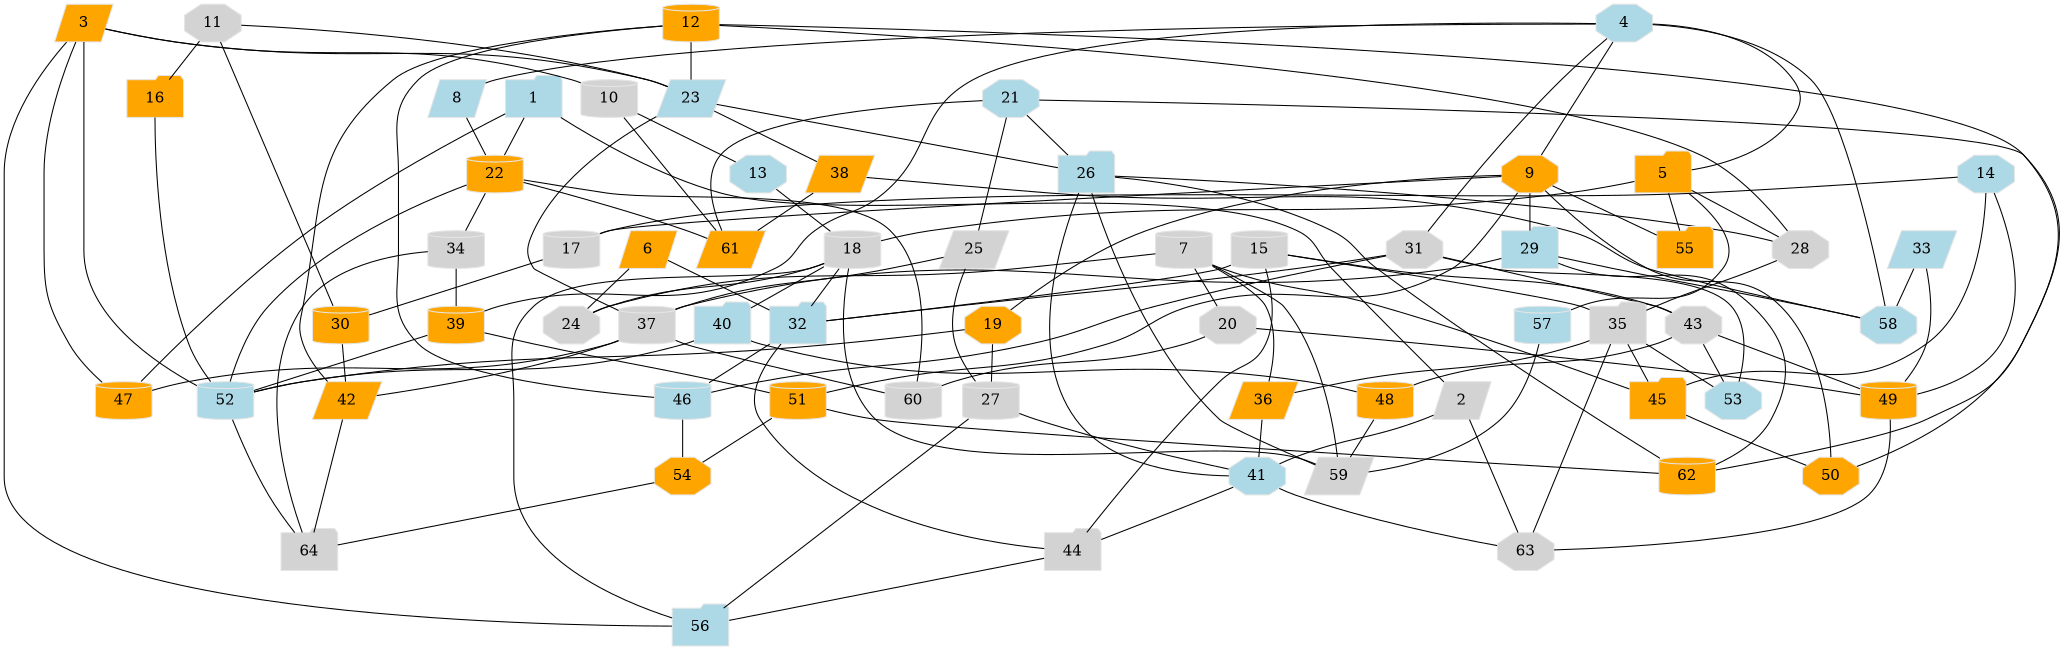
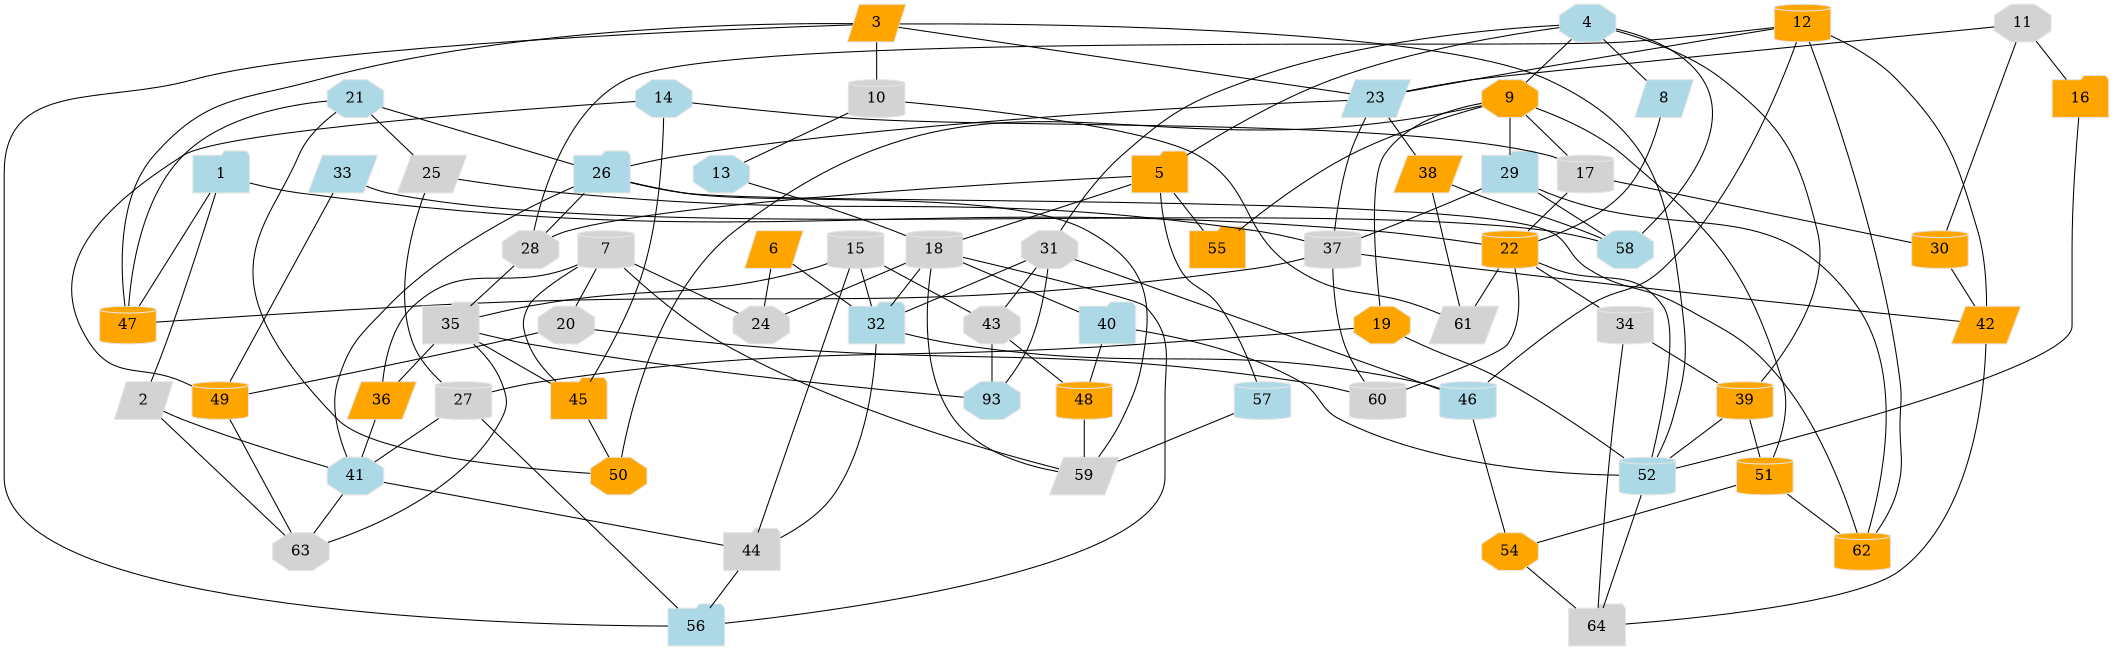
edge "21" -- "61": now "21" -- "47"
edge "17" -- "22": added
node "61": fillcolor orange -> lightgrey
edge "43" -- "49": removed
node "53": label "53" -> "93"
